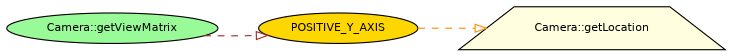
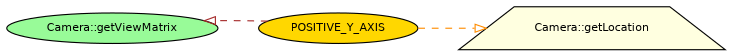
edge "Camera::getViewMatrix" -> "POSITIVE_Y_AXIS": reversed
